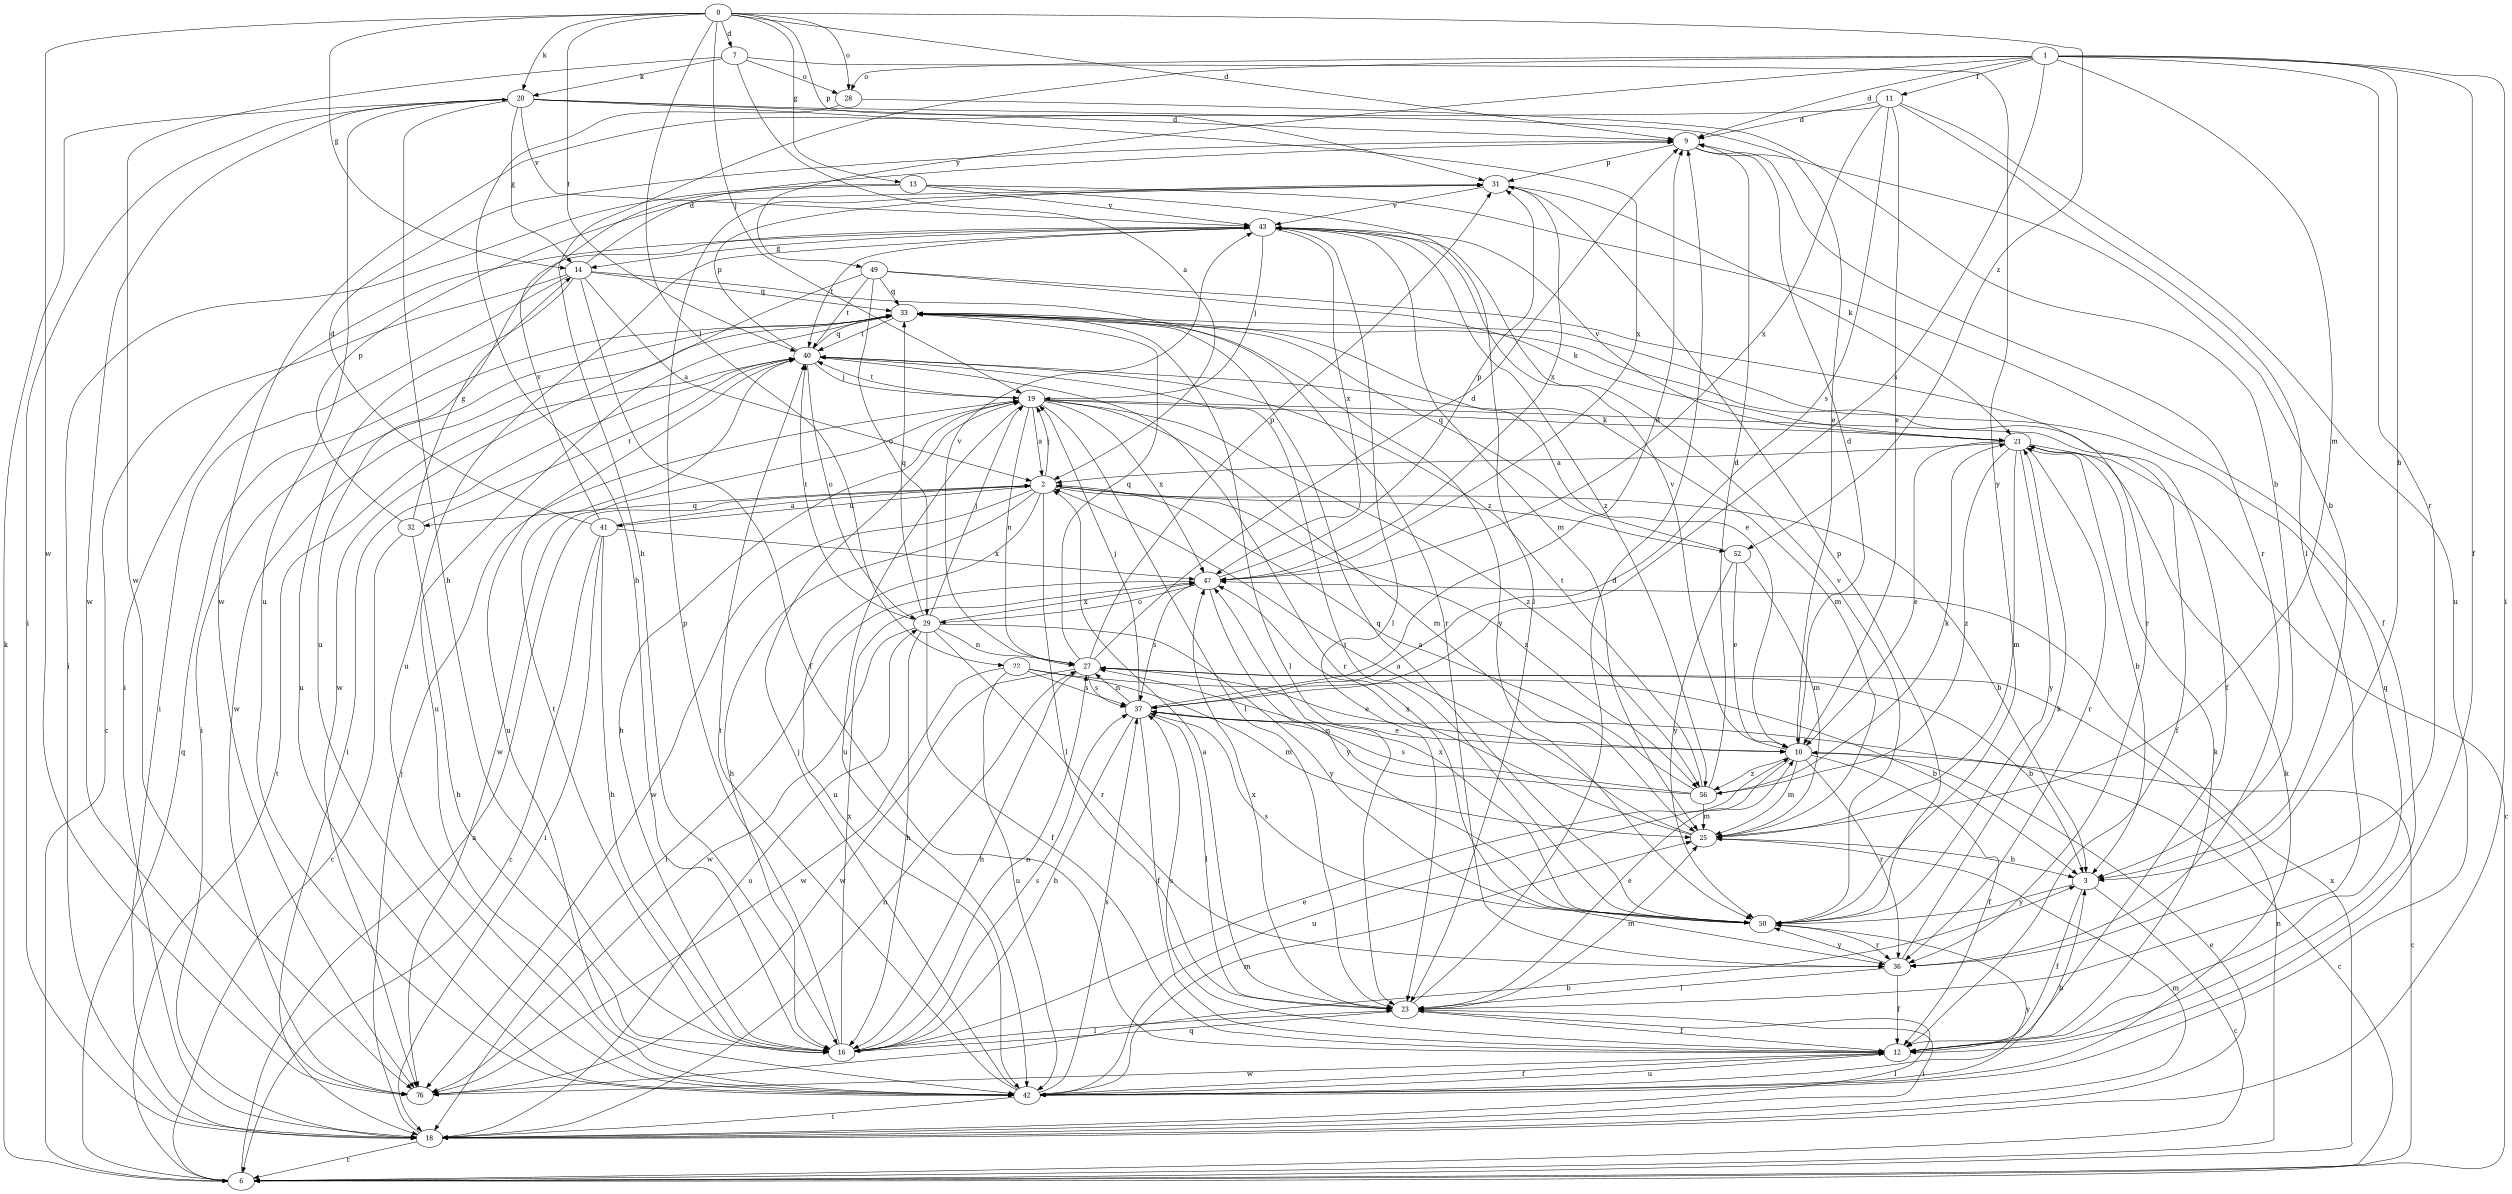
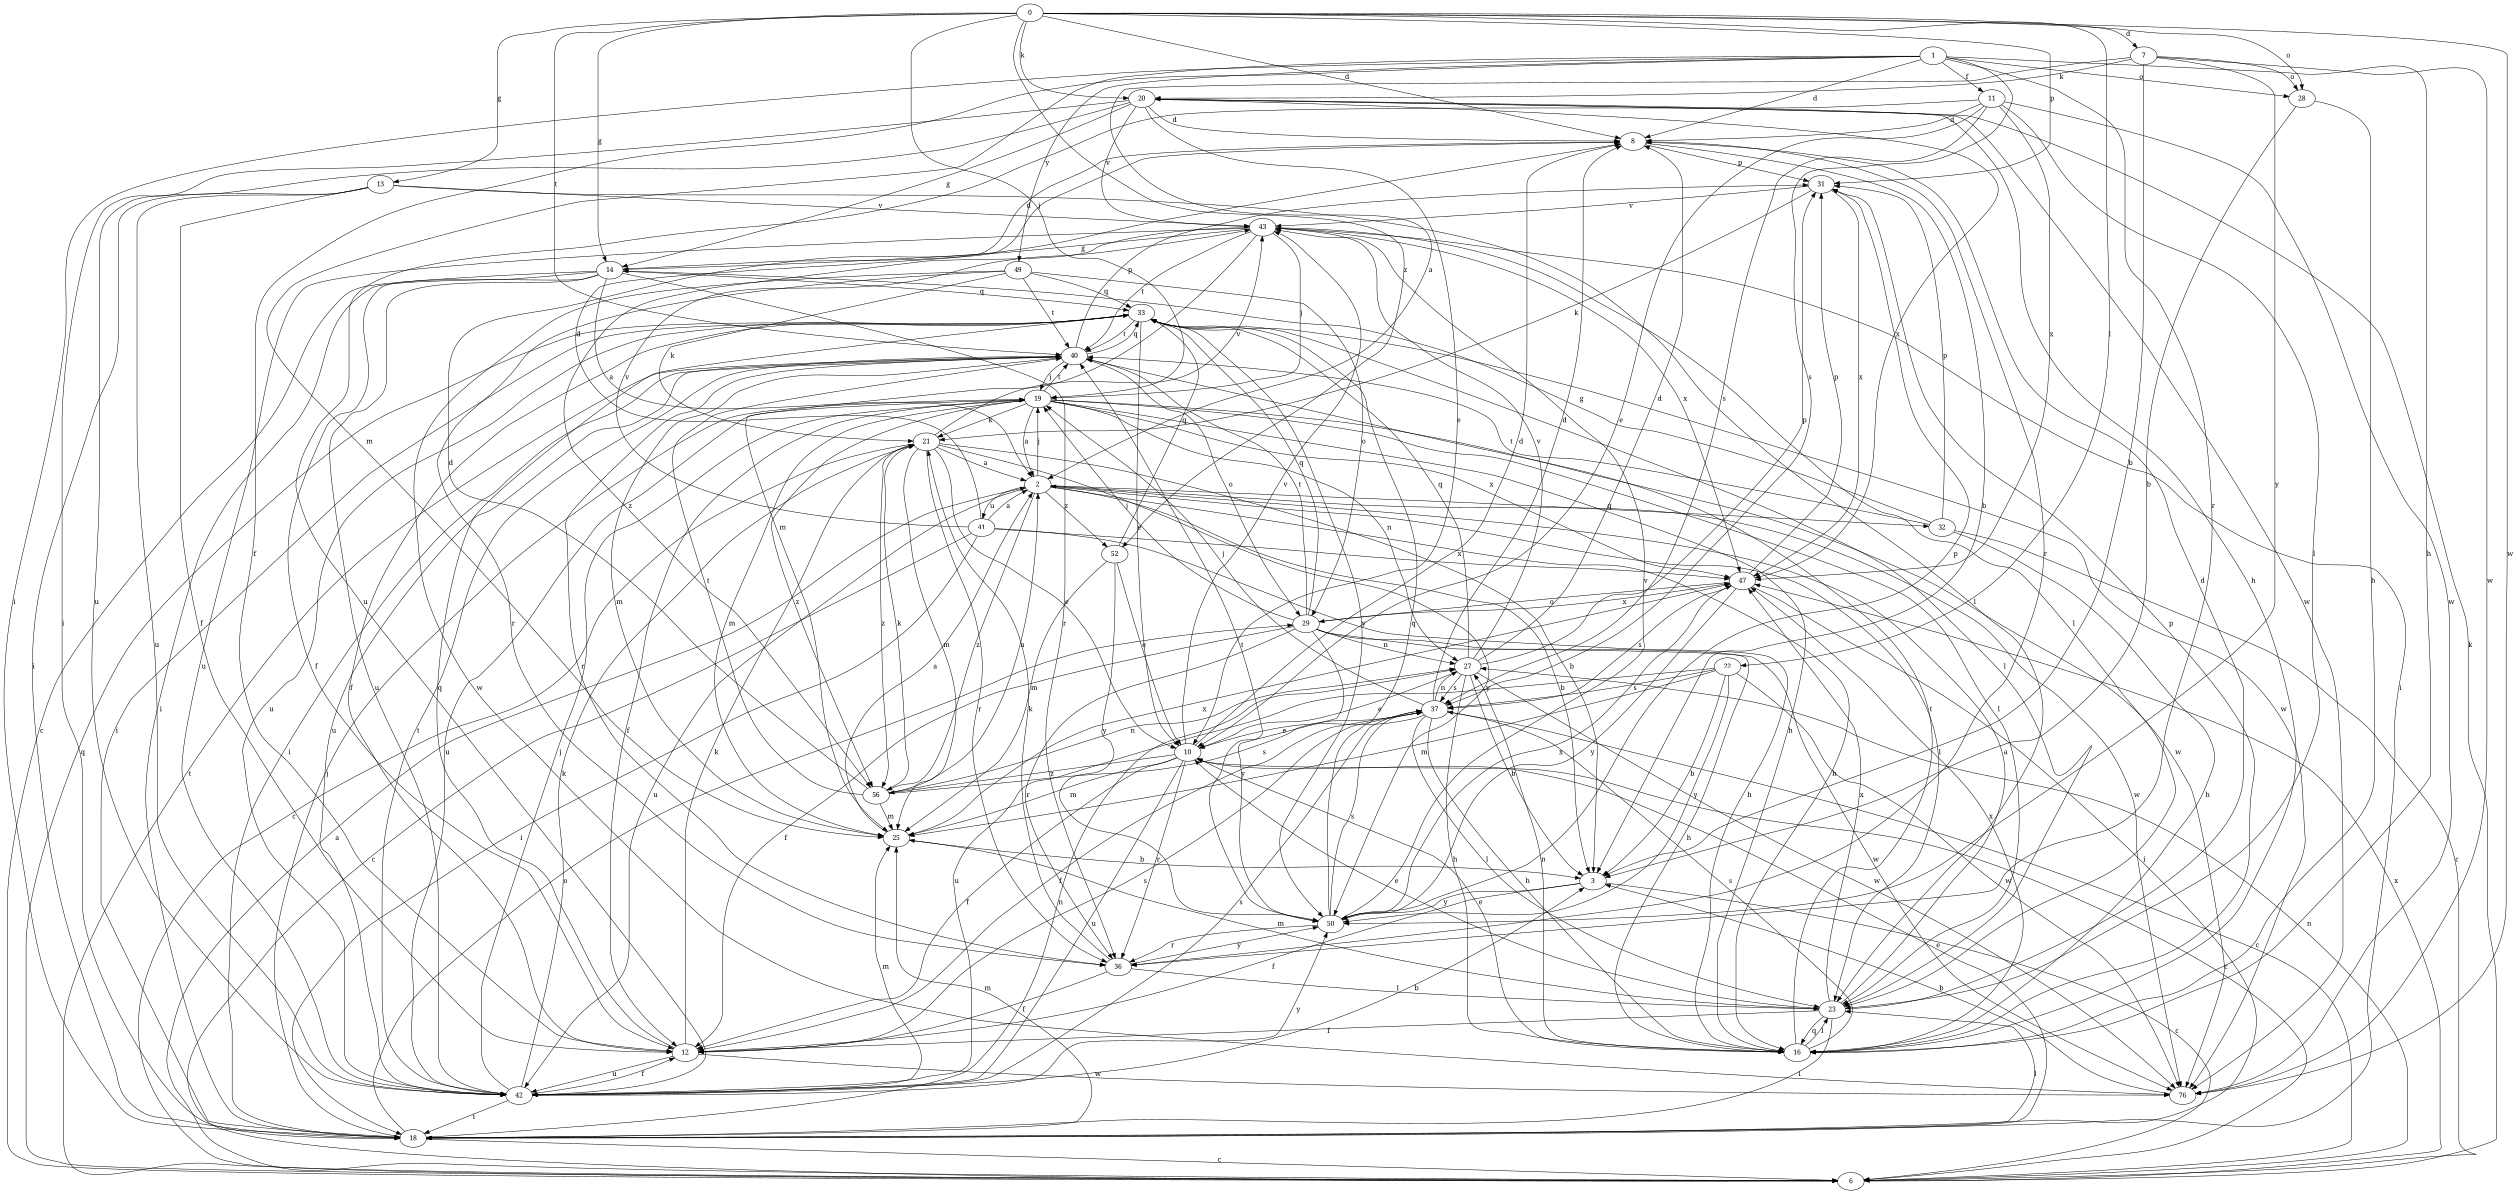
node "9": label "9" -> "8"
edge "1" -> "3": now "7" -> "3"
edge "22" -> "50": added, label "y"
